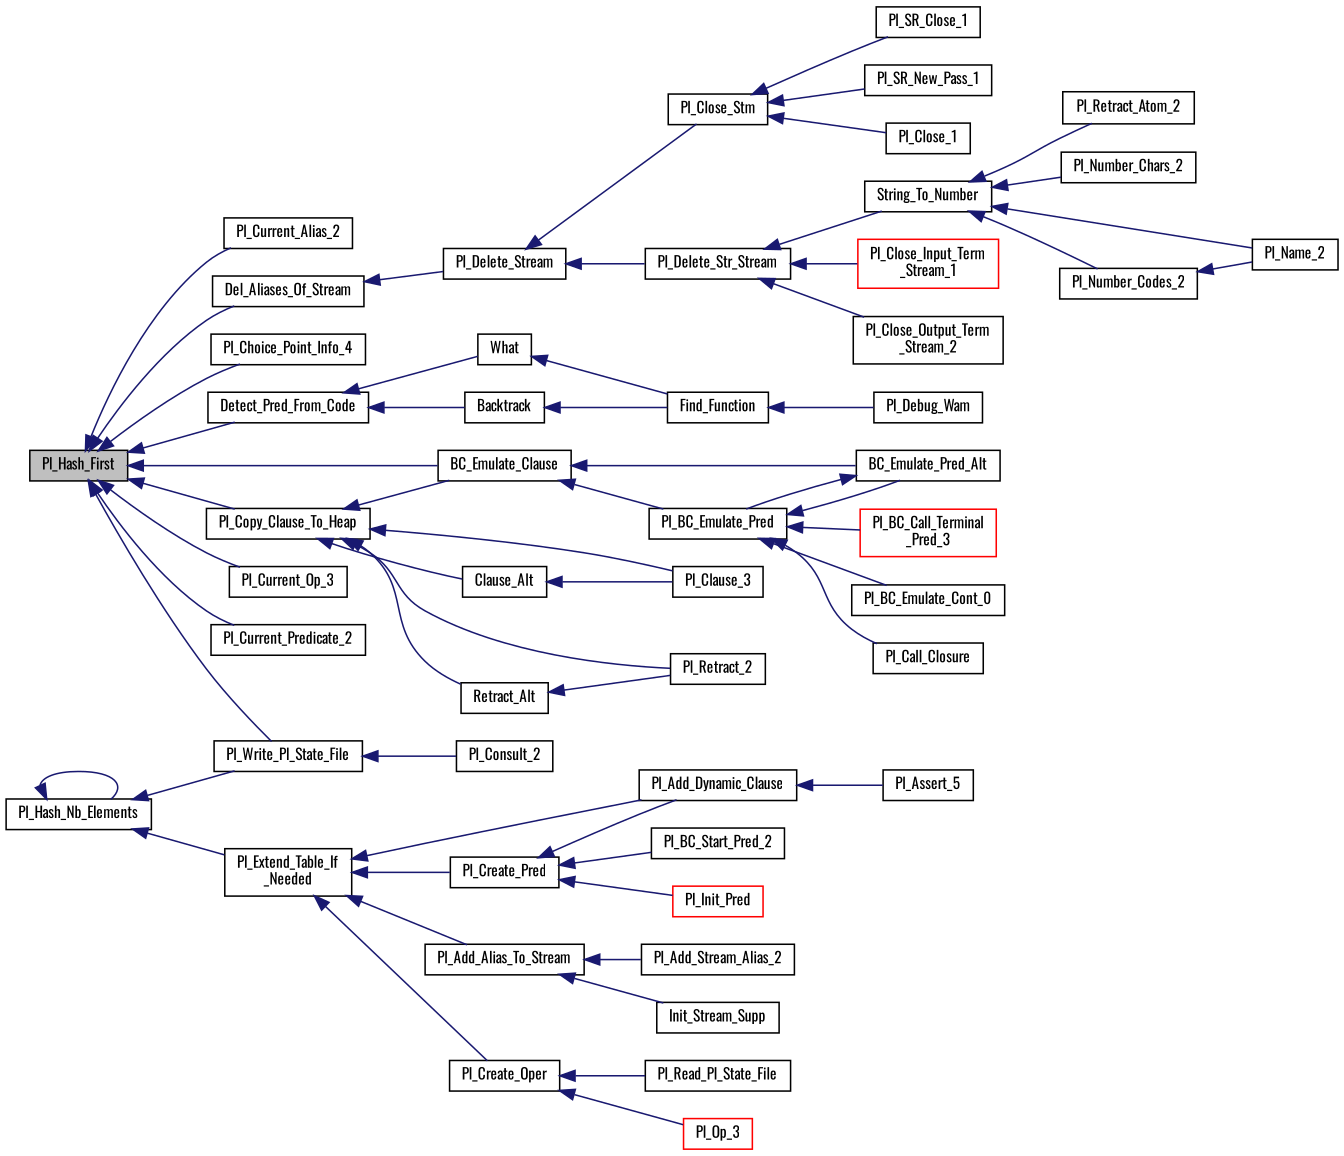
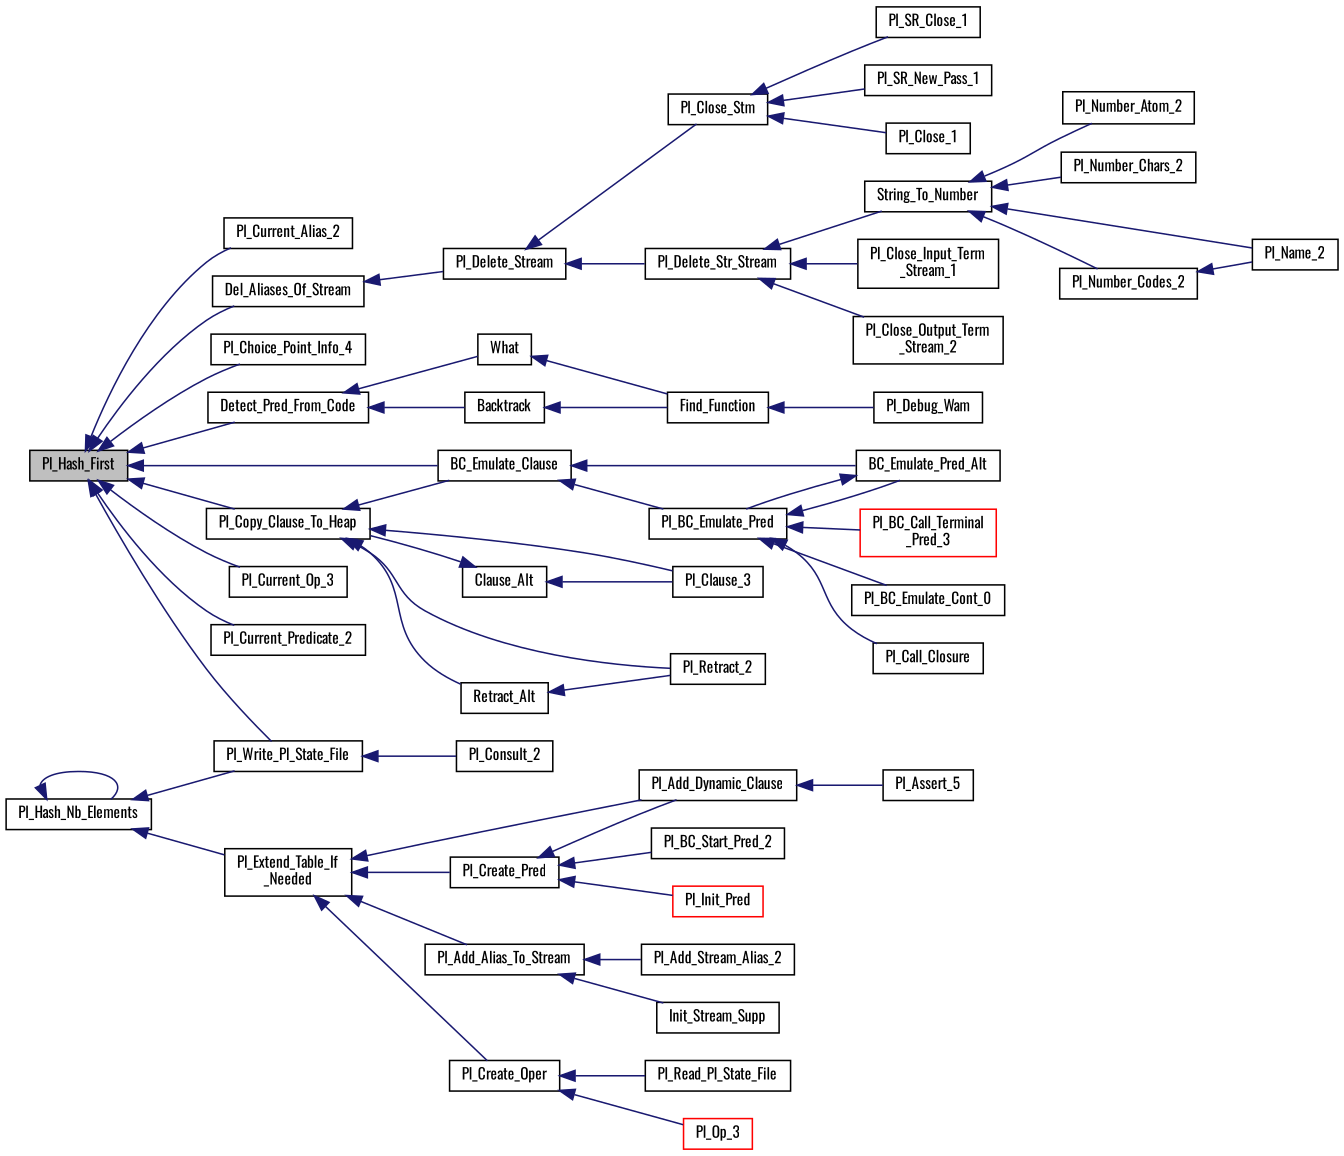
node "Pl_Retract_Atom_2": label "Pl_Retract_Atom_2" -> "Pl_Number_Atom_2"
node "Pl_Close_Input_Term _Stream_1": color red -> black
edge "Clause_Alt" -> "Pl_Copy_Clause_To_Heap": reversed
